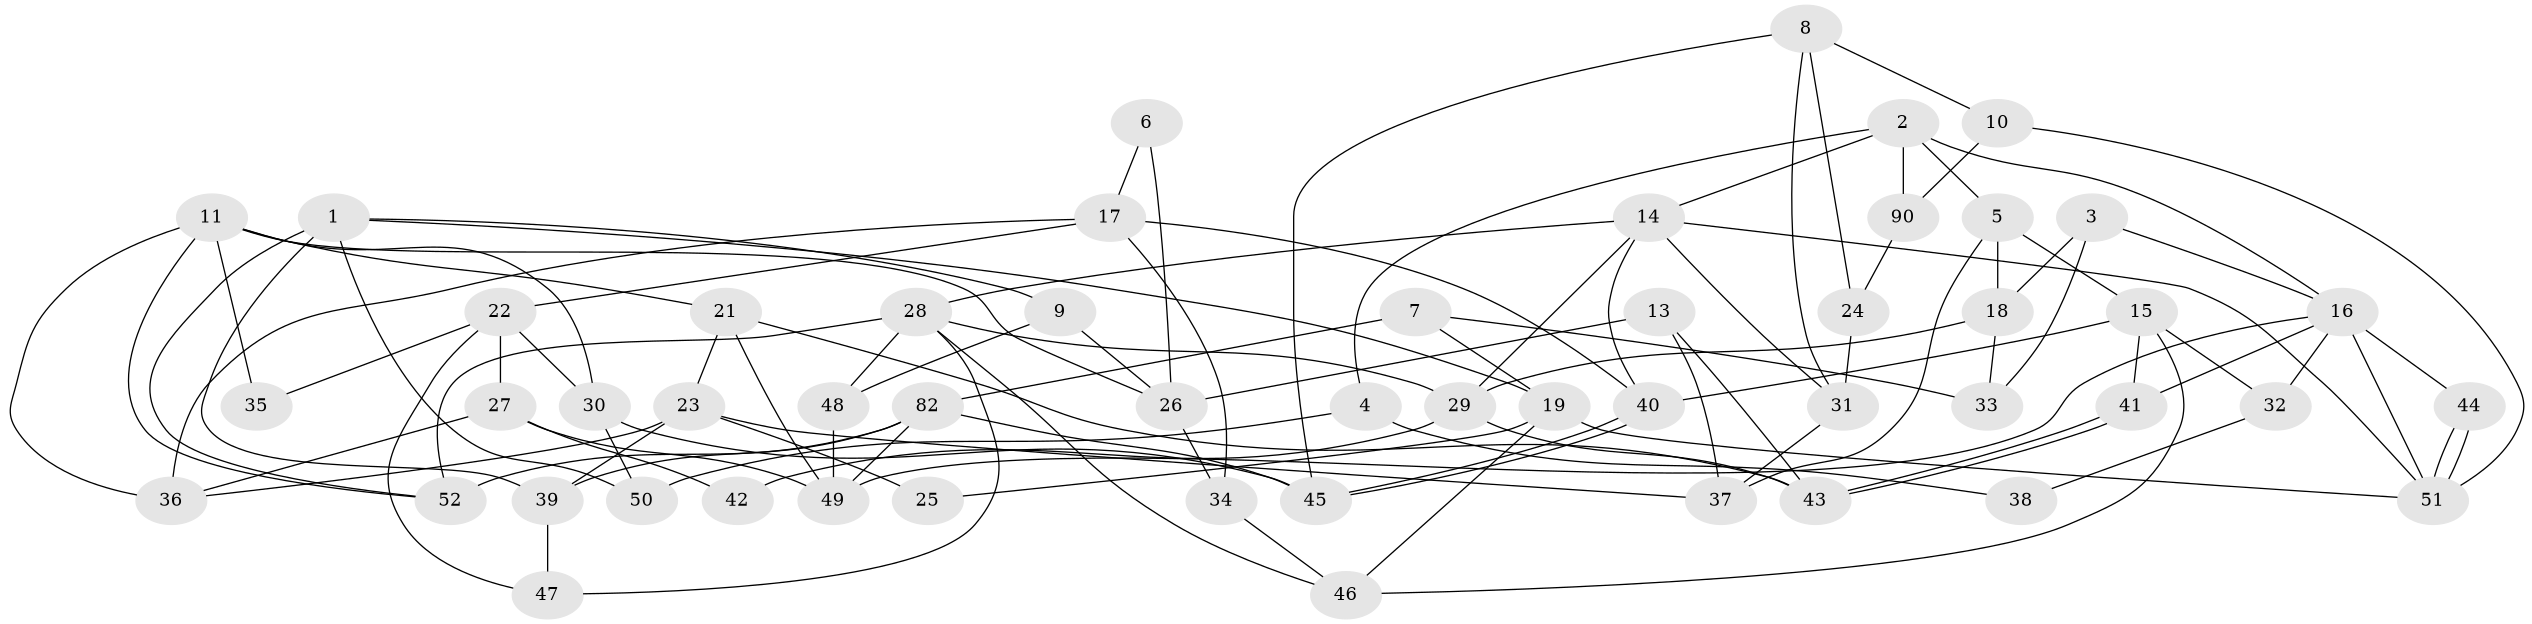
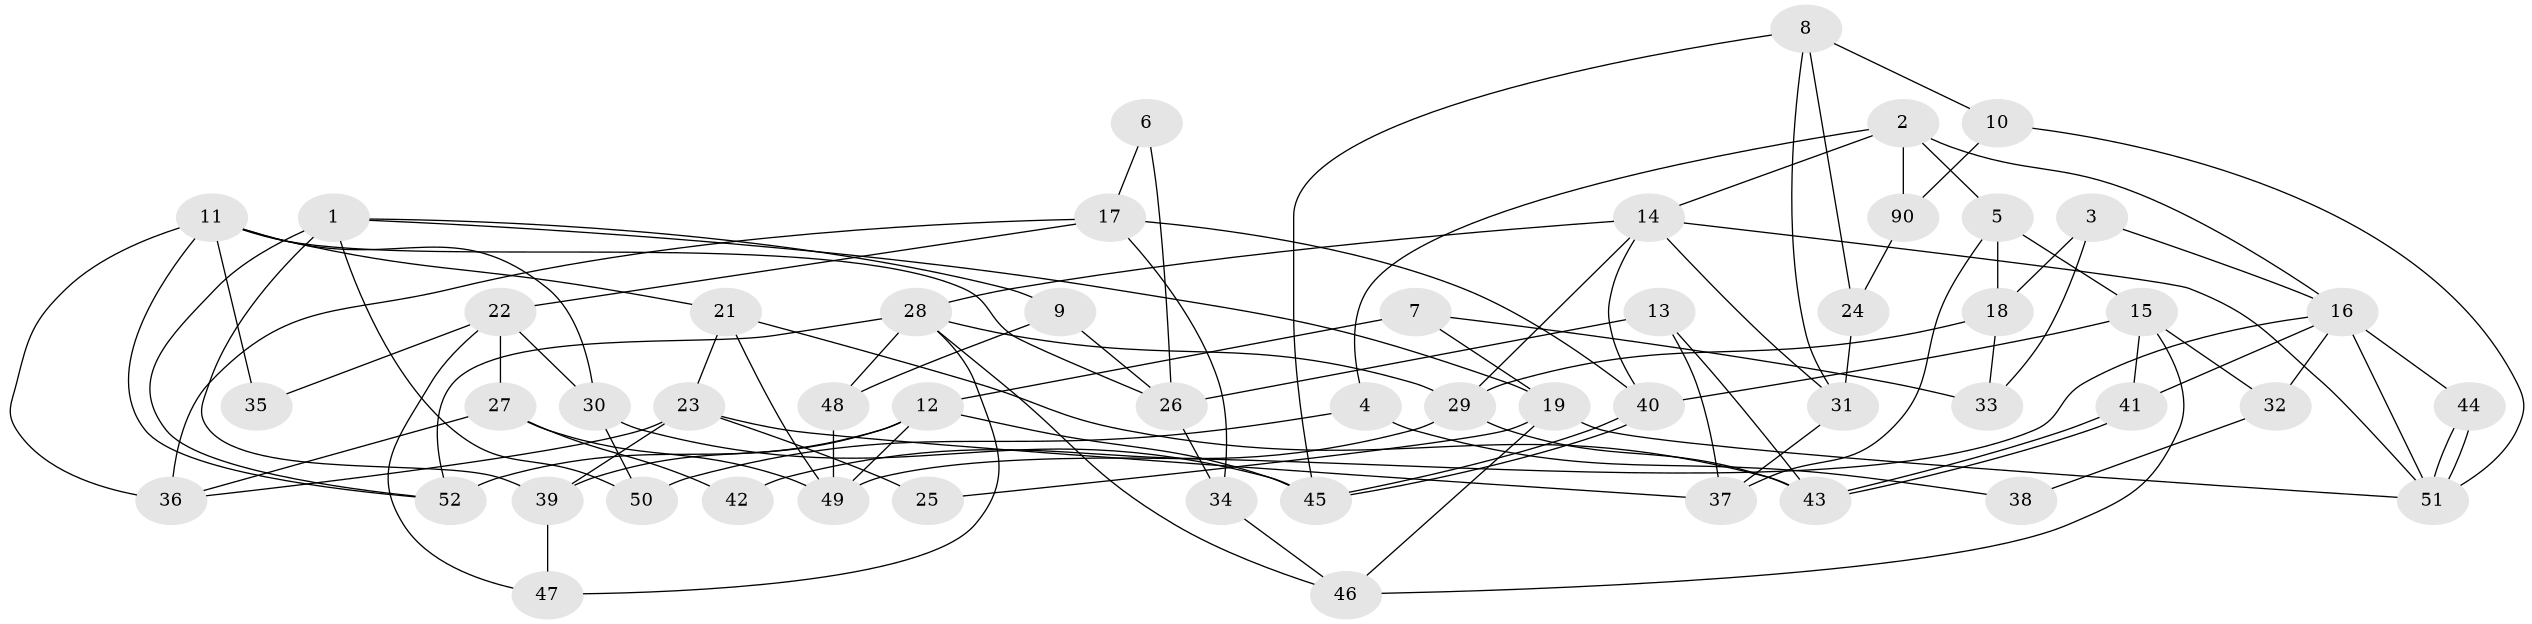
node "82": label "82" -> "12"
